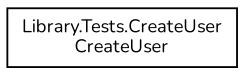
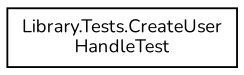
node "Library.Tests.CreateUser CreateUser": label "Library.Tests.CreateUser CreateUser" -> "Library.Tests.CreateUser HandleTest"
